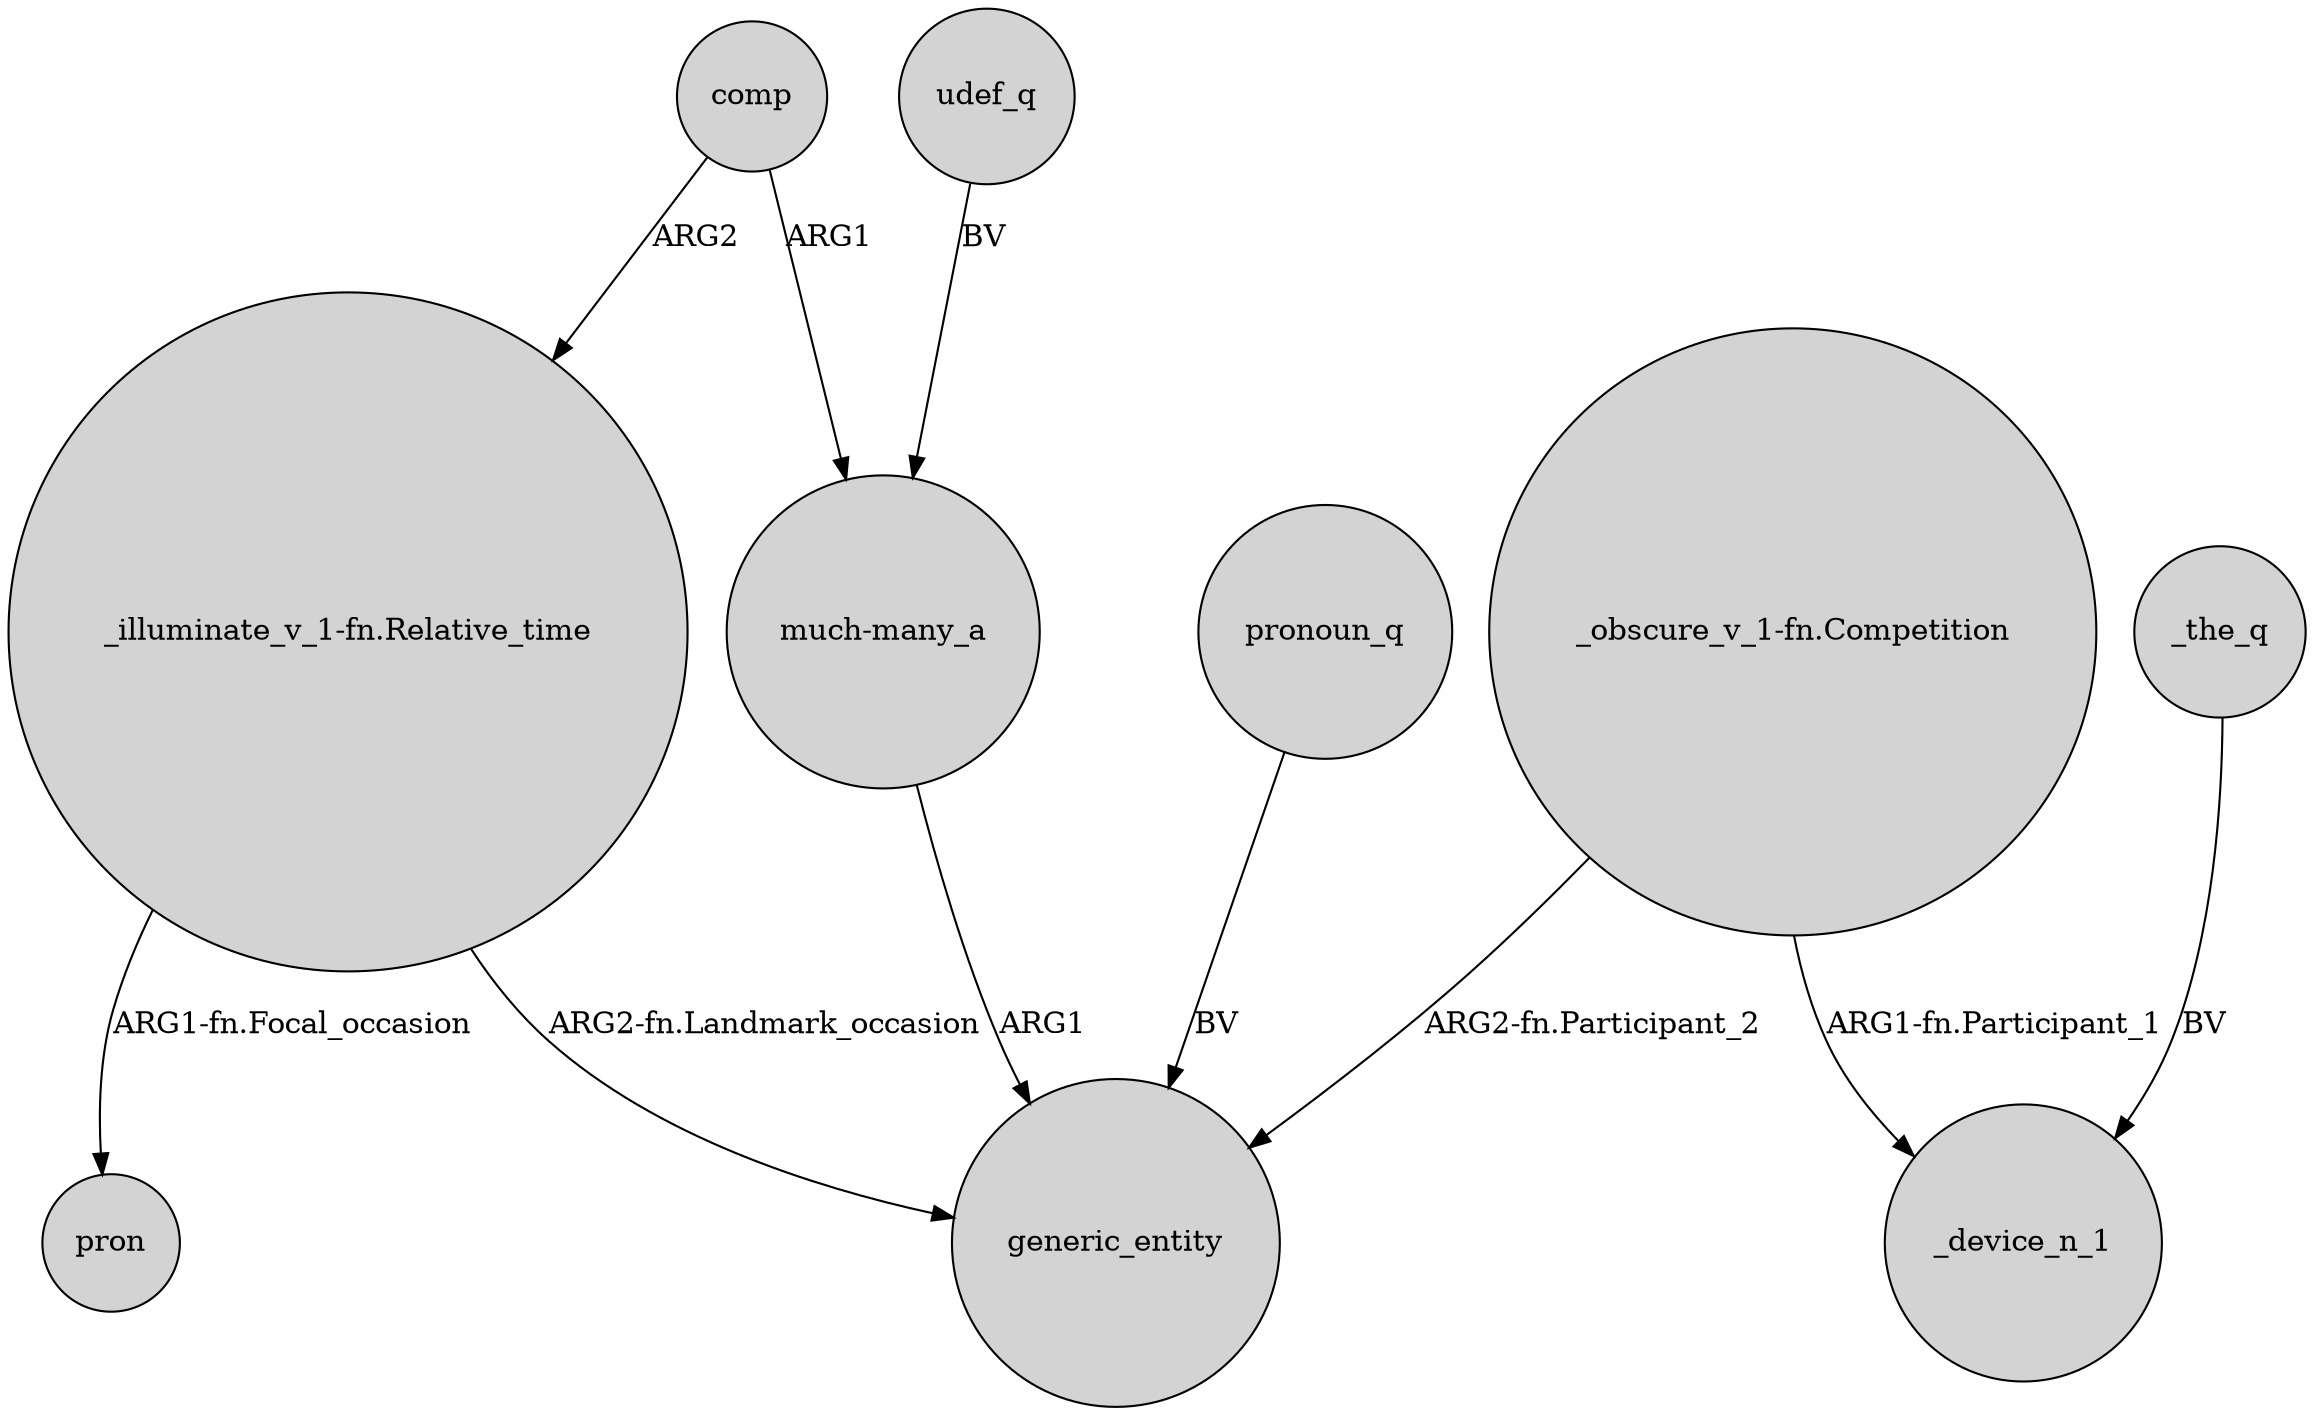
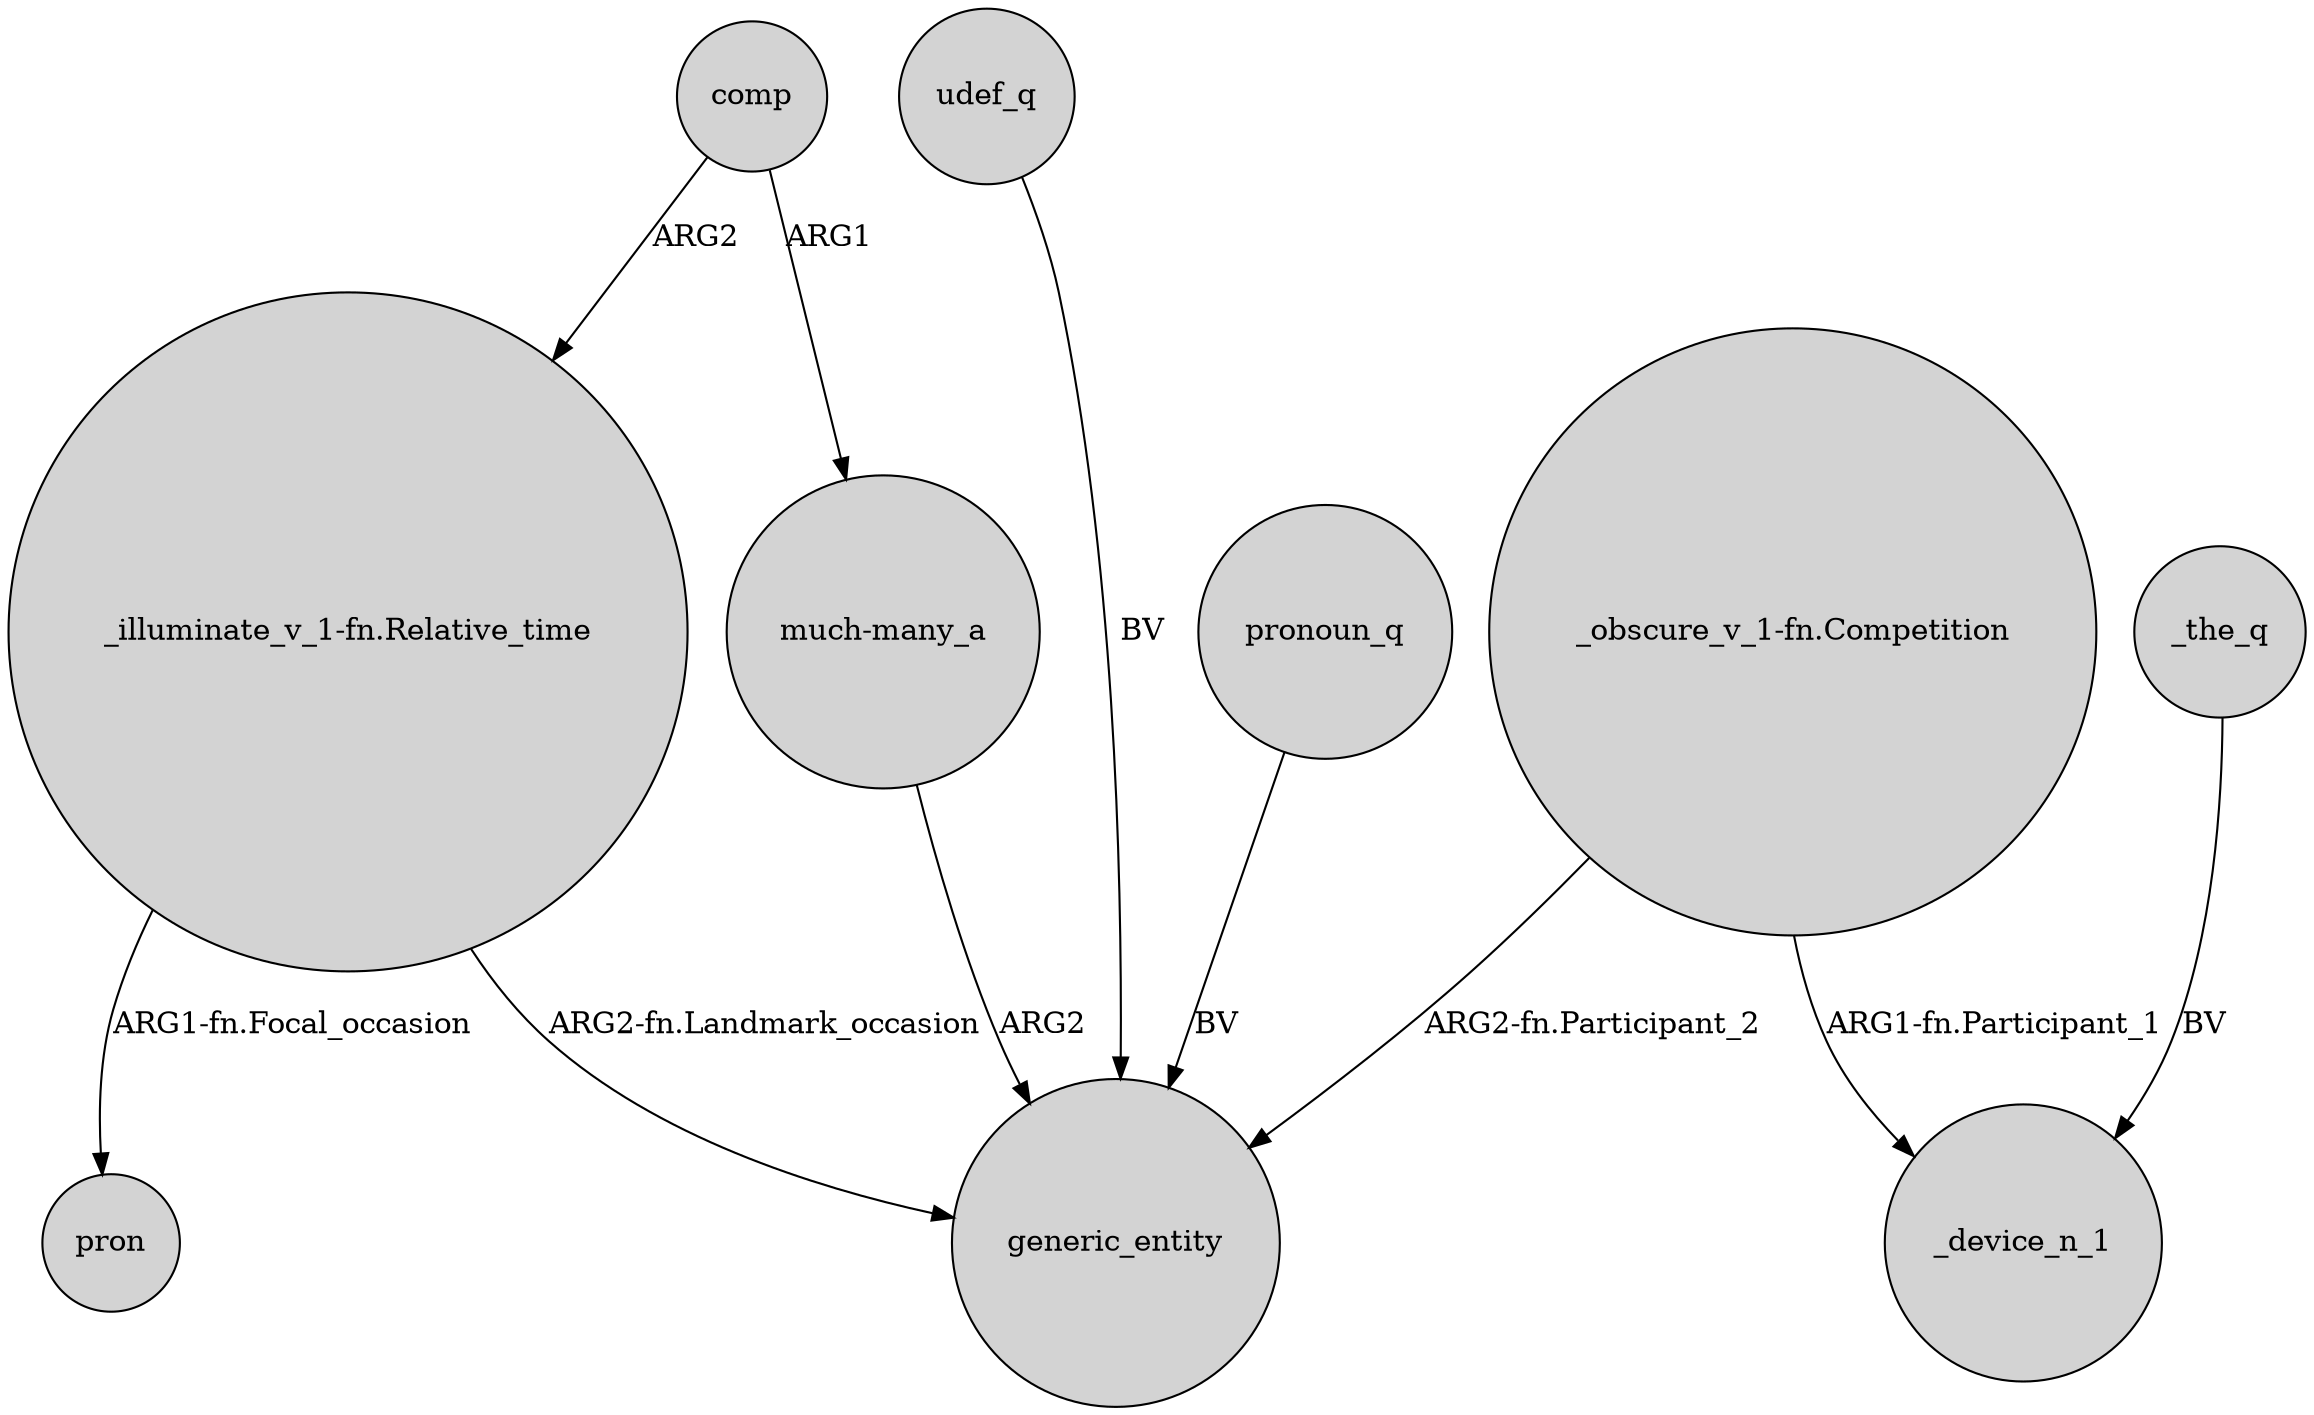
edge "udef_q" -> "much-many_a": now "udef_q" -> "generic_entity"
edge "much-many_a" -> "generic_entity": label "ARG1" -> "ARG2"
